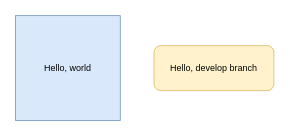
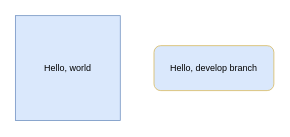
node "Hello, develop branch": fillcolor #fff2cc -> #dae8fc
